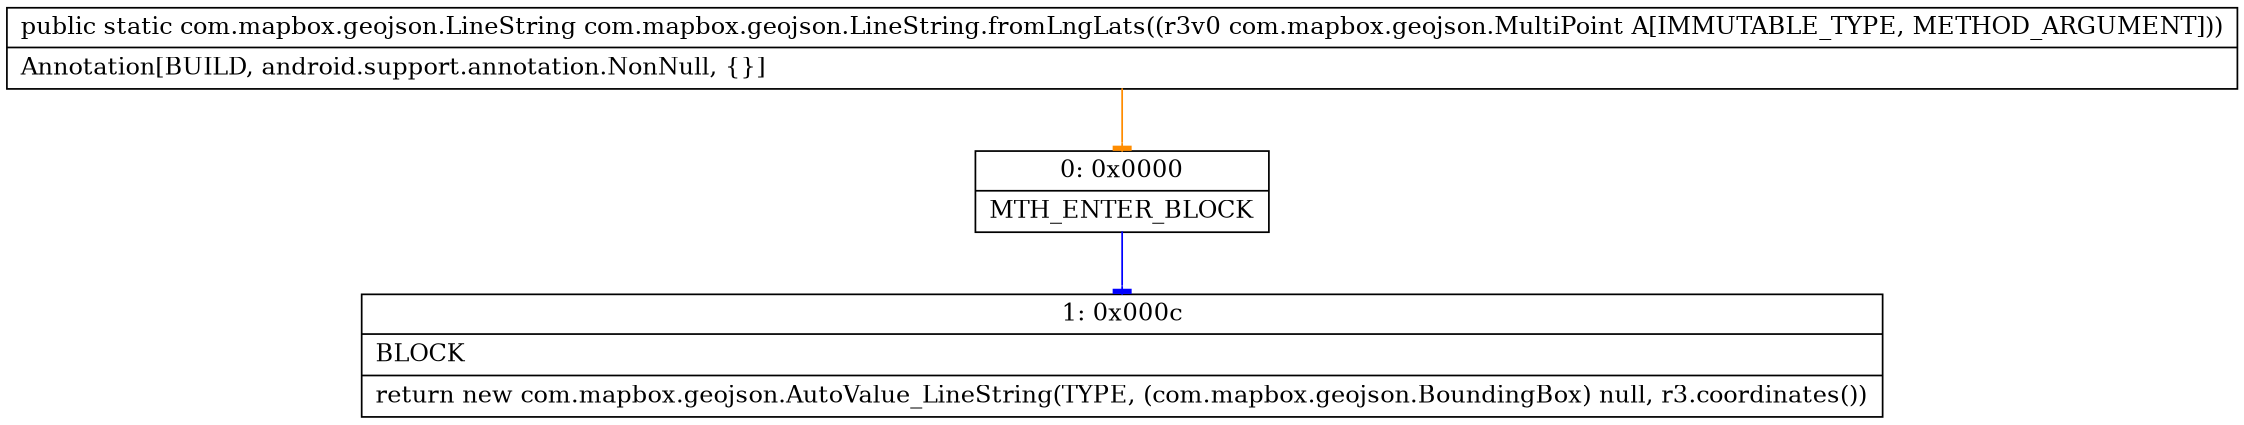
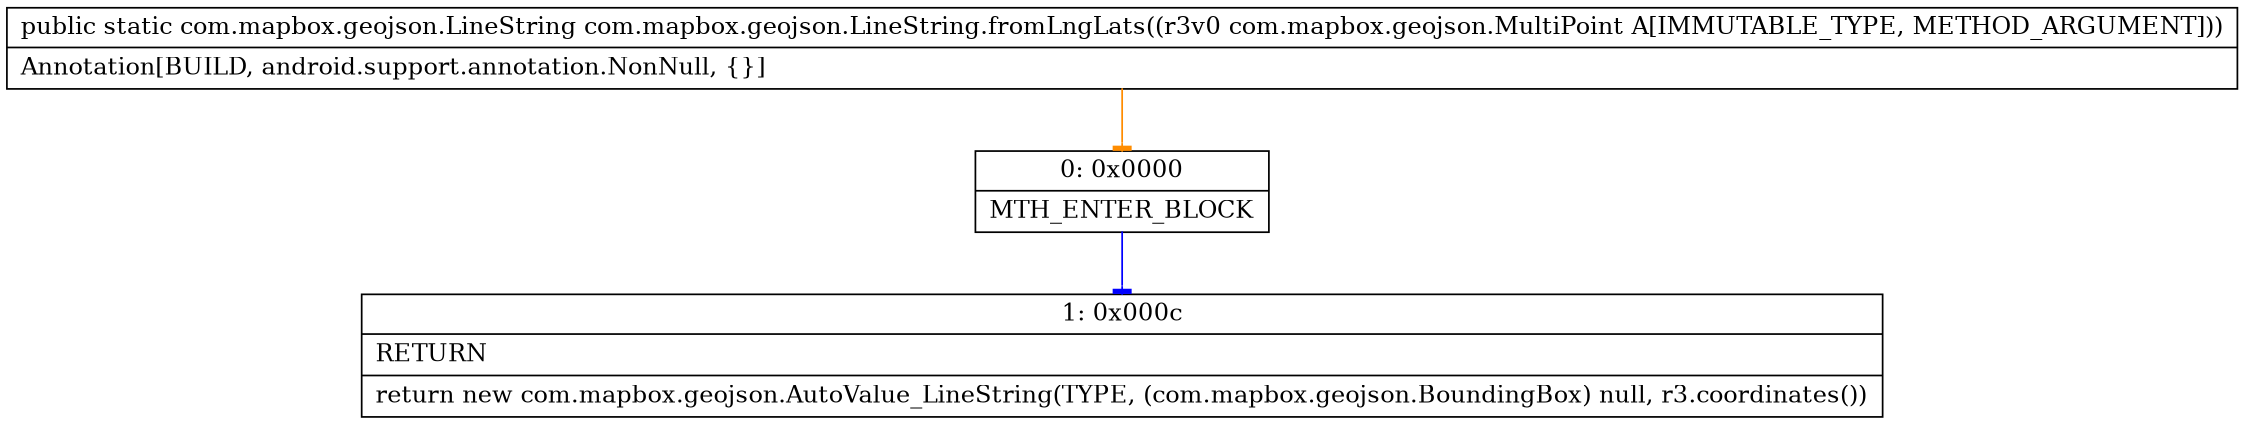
node "1: 0x000c": text "BLOCK" -> "RETURN"
